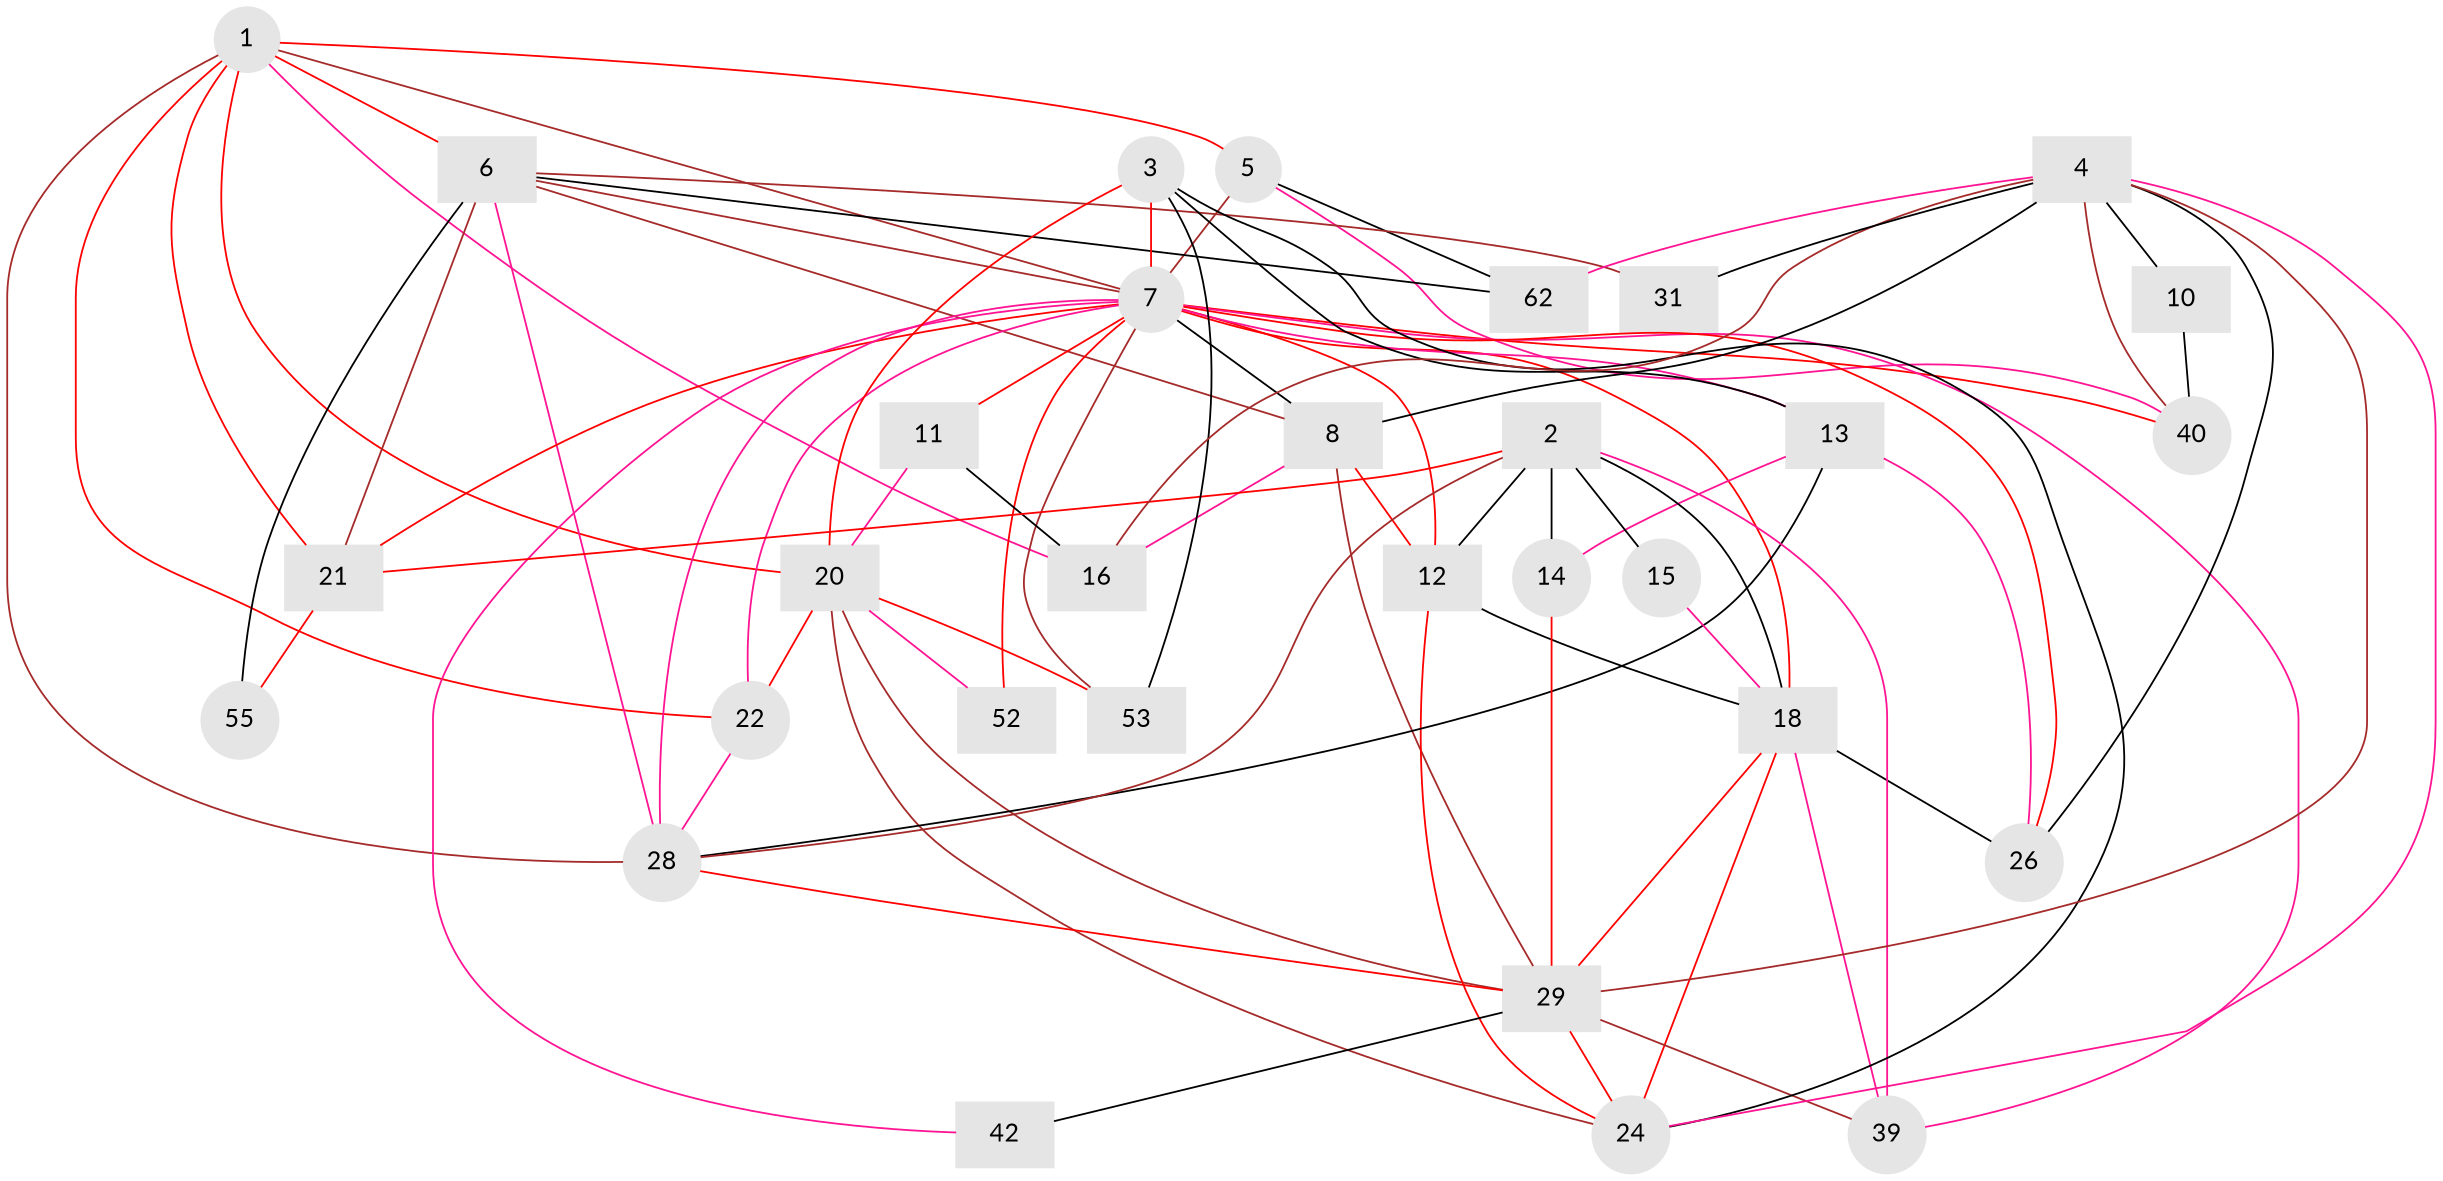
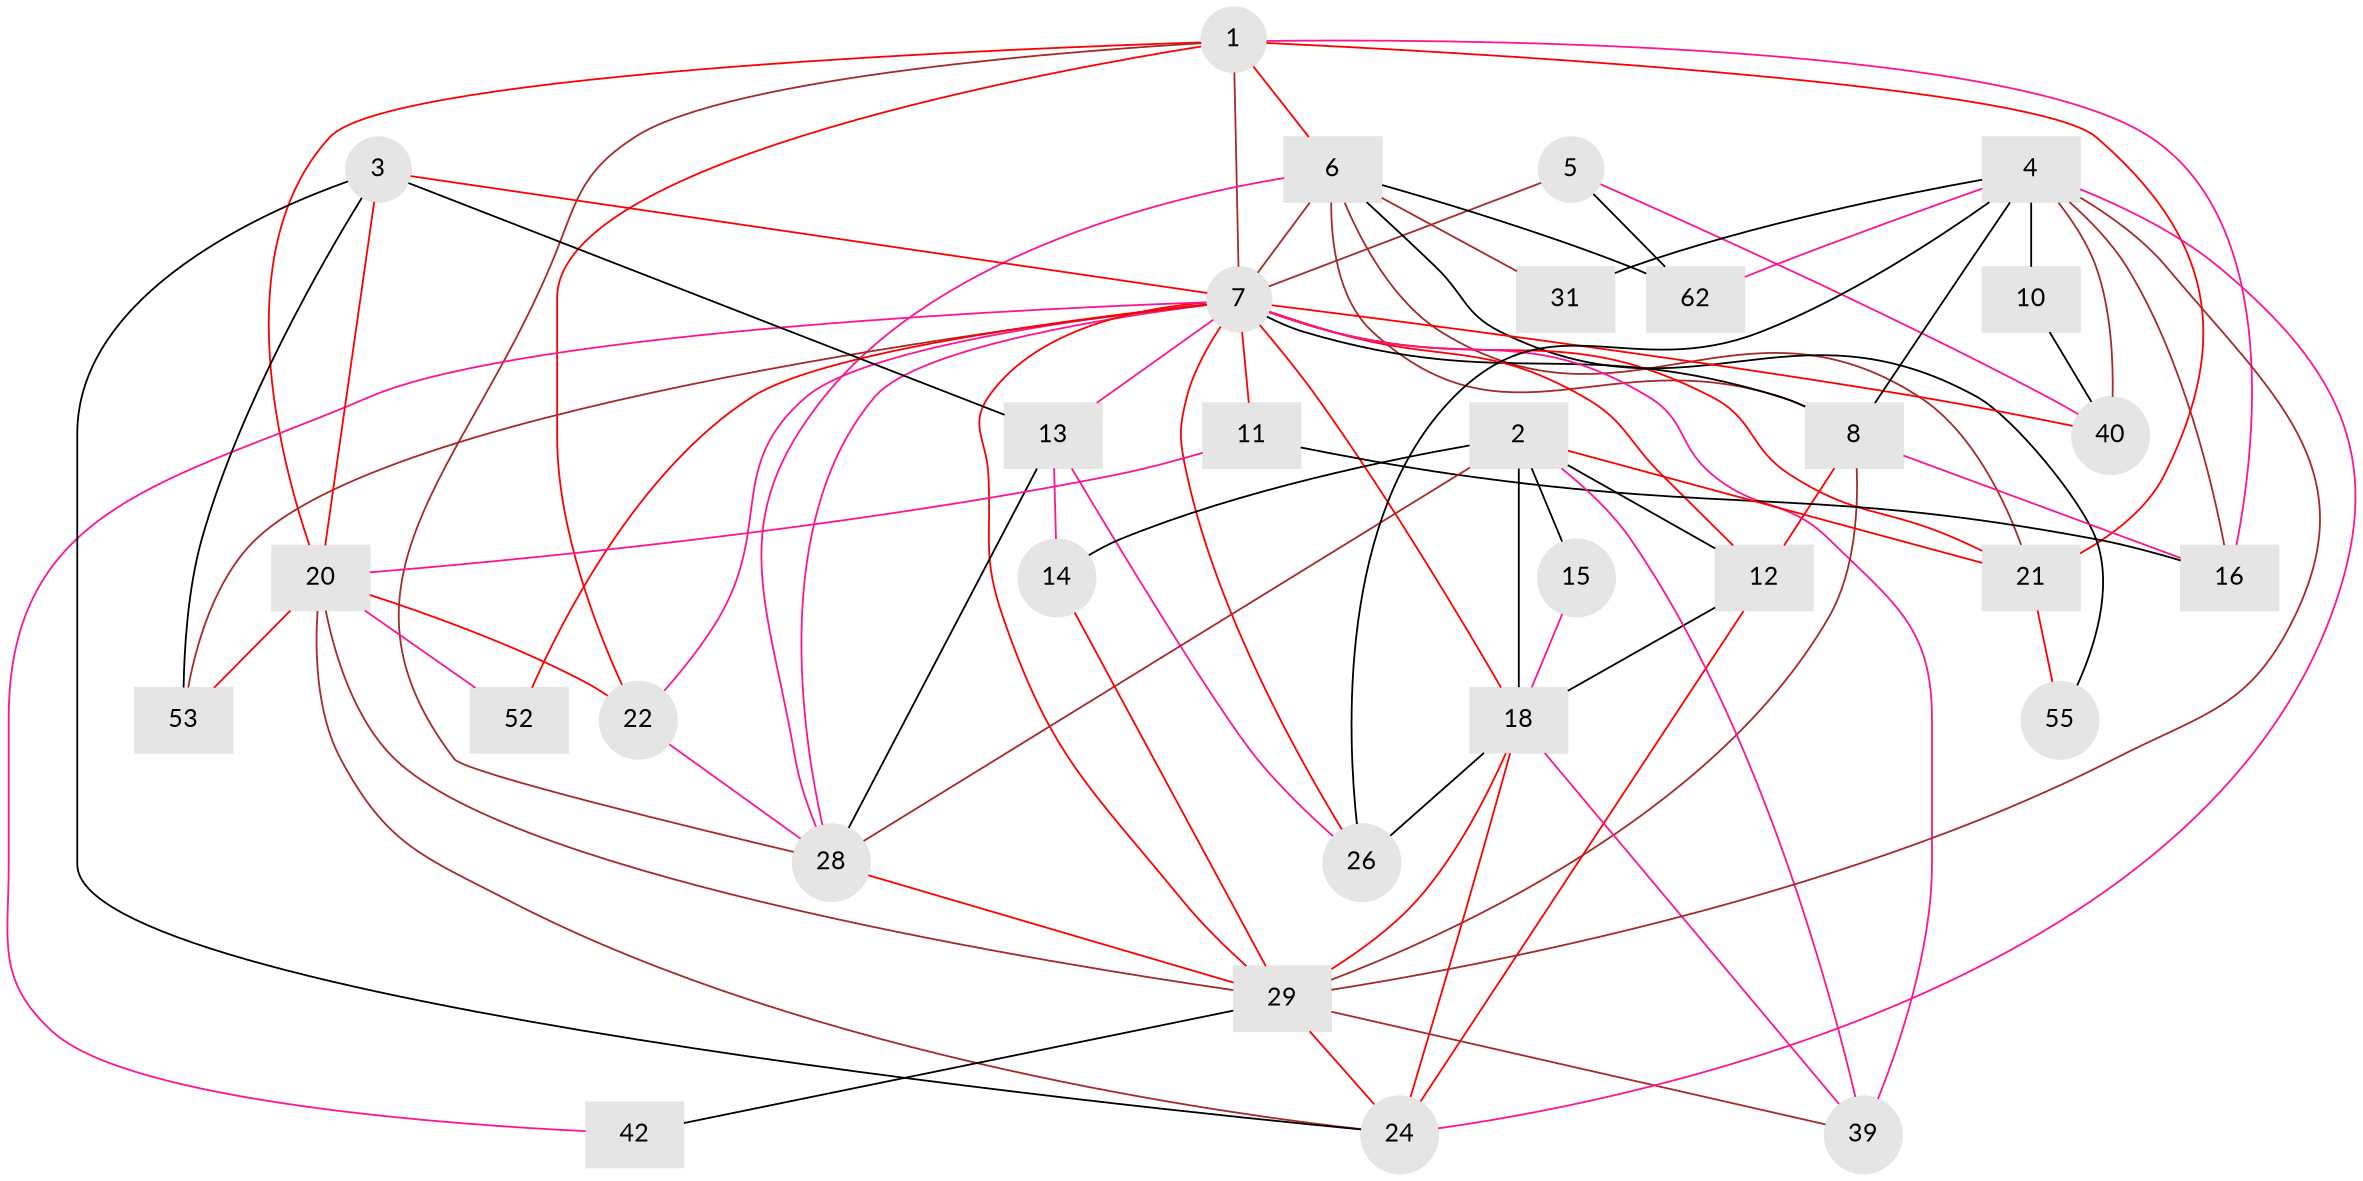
edge "1" -- "5": removed
edge "7" -- "29": added
